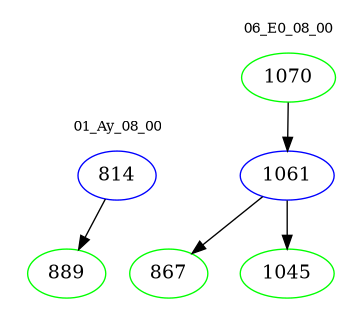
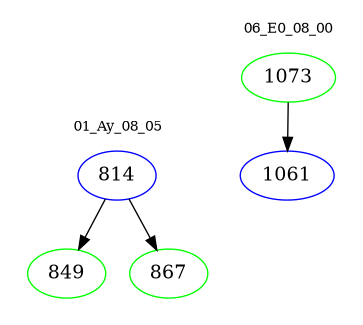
node "1070": label "1070" -> "1073"
cluster "01_Ay_08_00": label "01_Ay_08_00" -> "01_Ay_08_05"
edge "1061" -> "867": now "814" -> "867"
node "889": label "889" -> "849"
node "1045": removed
